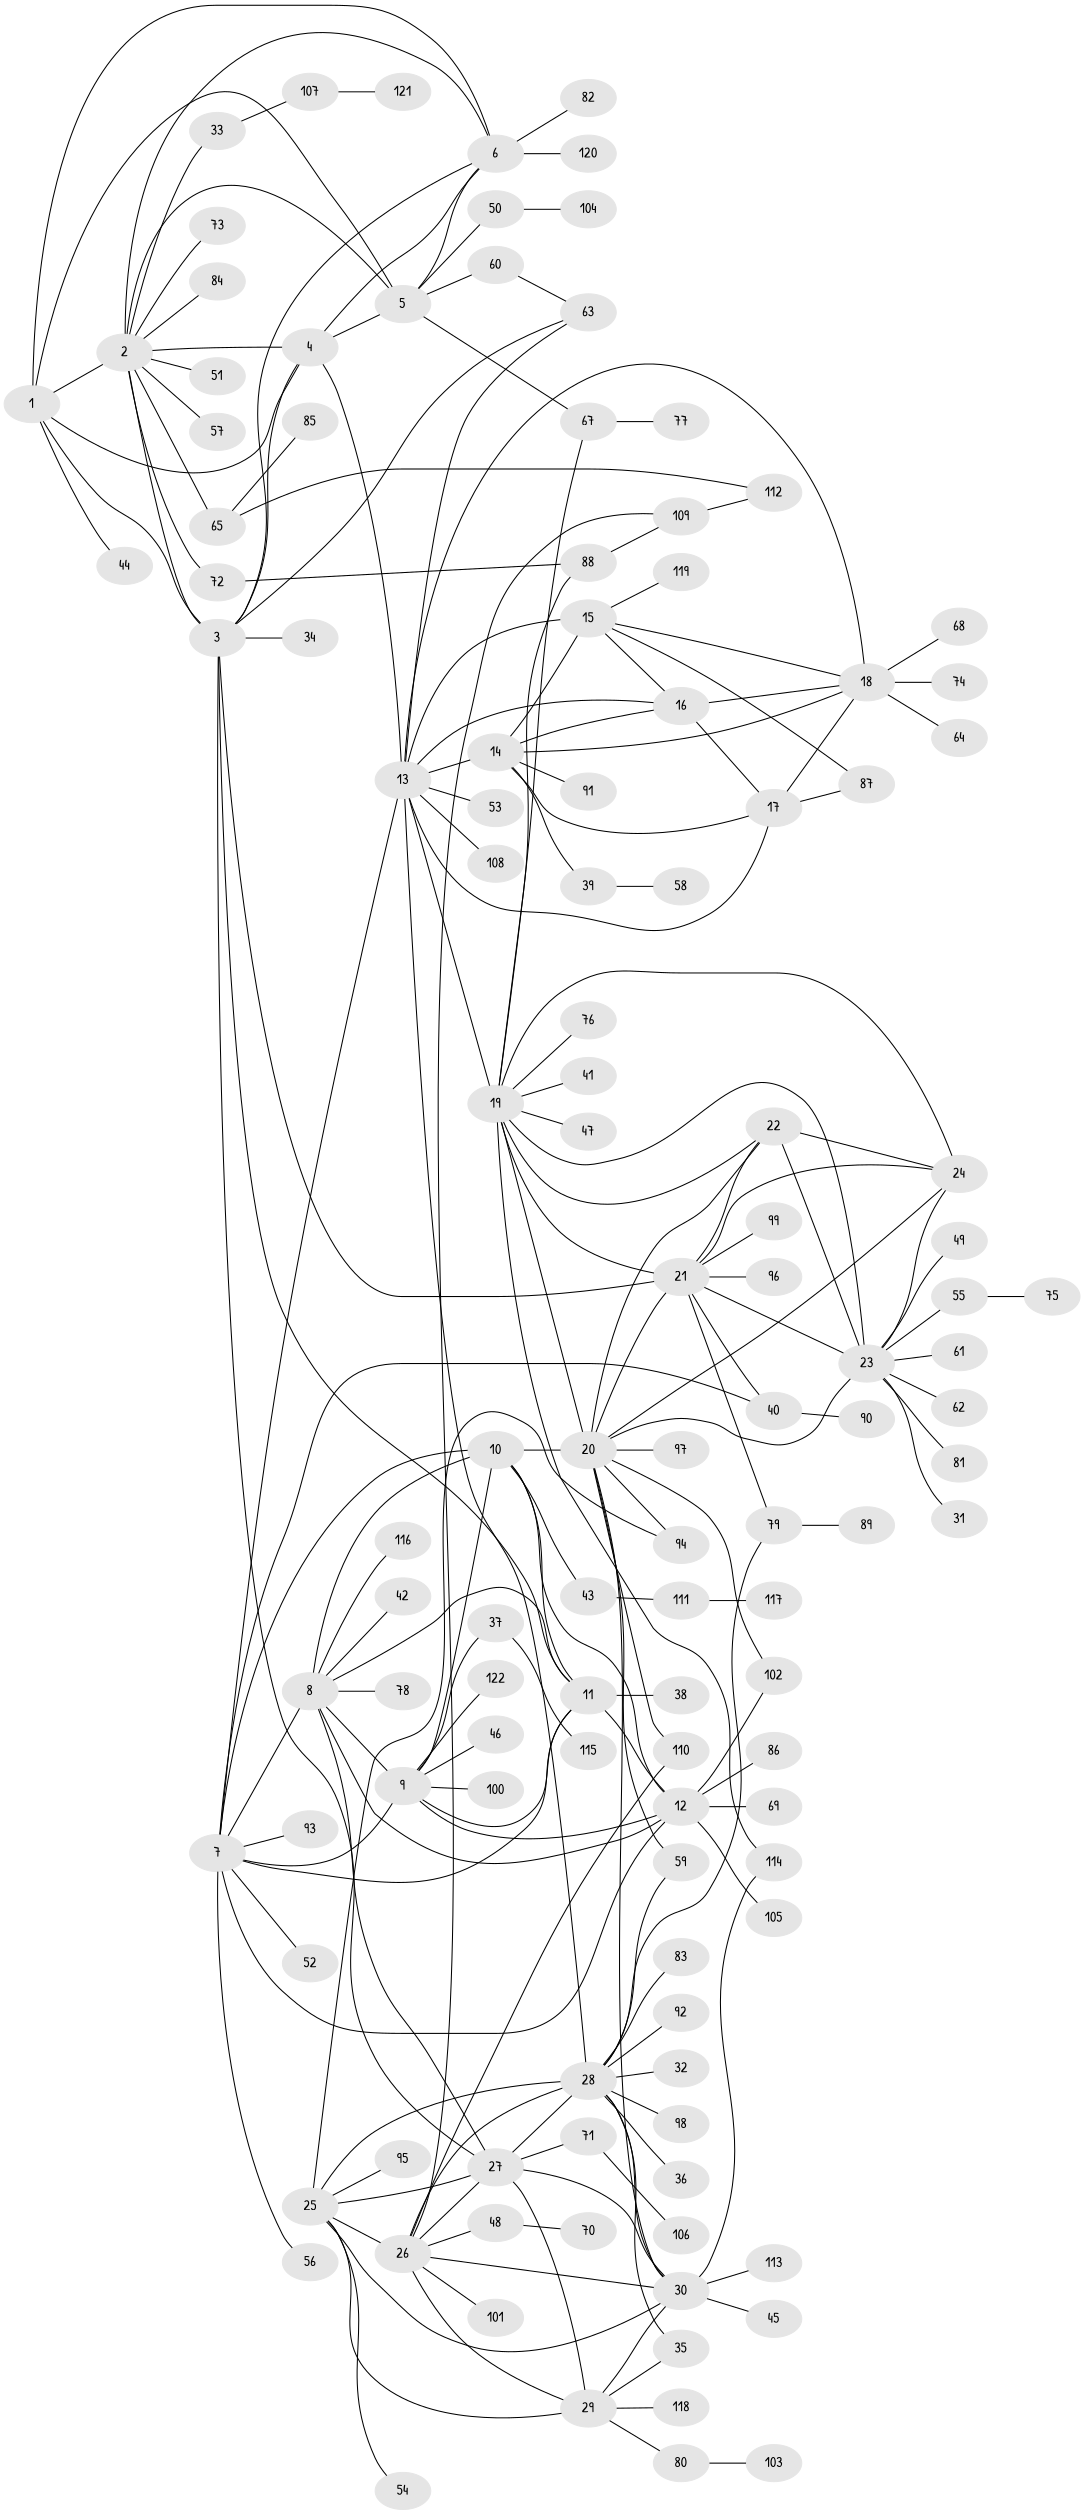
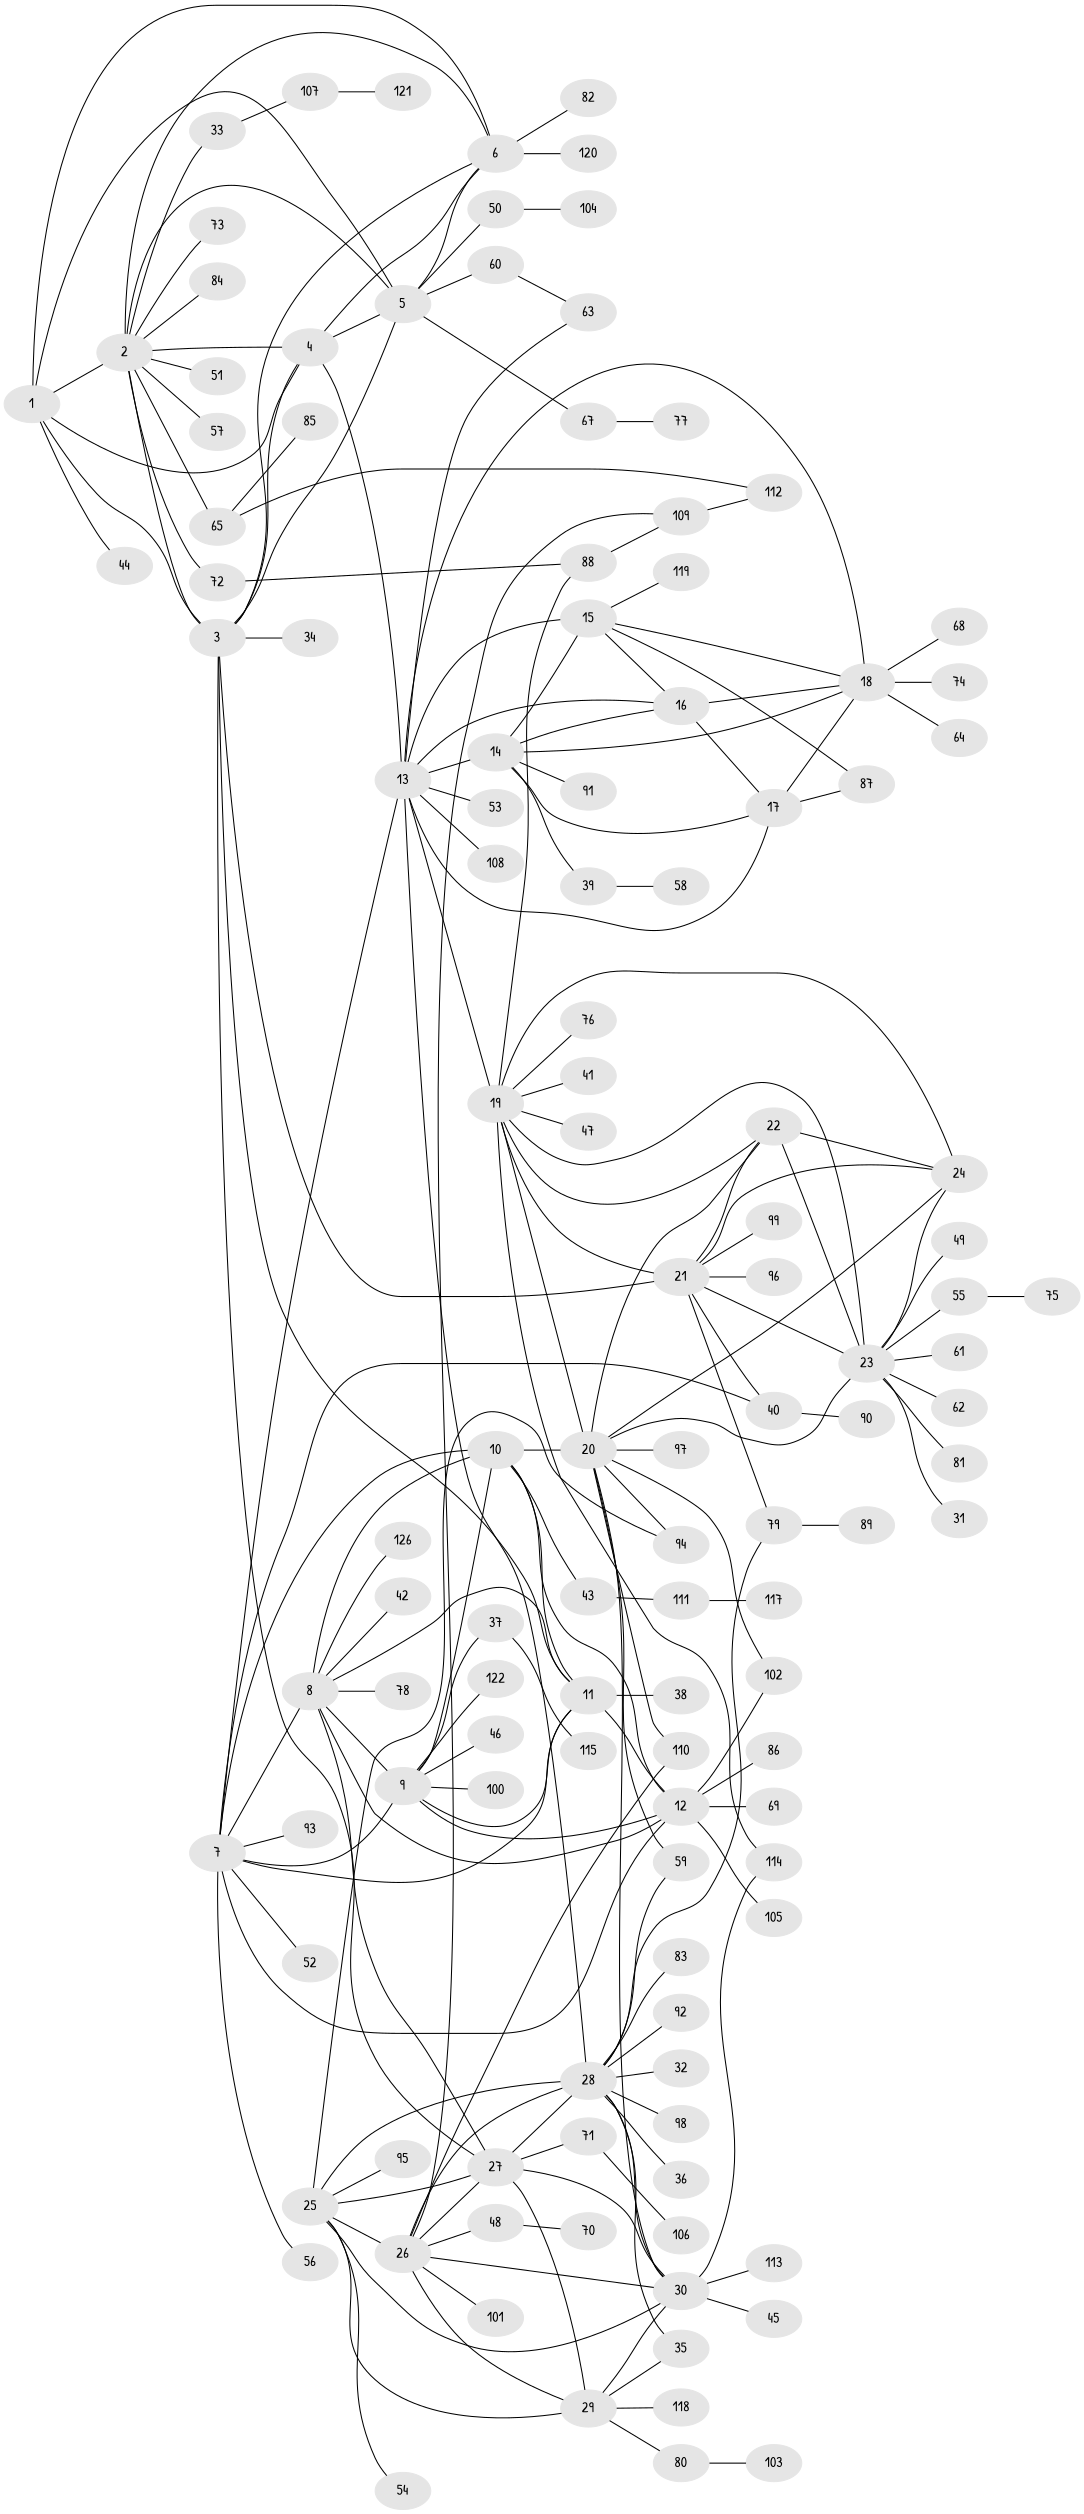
edge "63" -- "3": now "5" -- "3"
edge "67" -- "19": removed
edge "21" -- "20": removed
node "116": label "116" -> "126"
